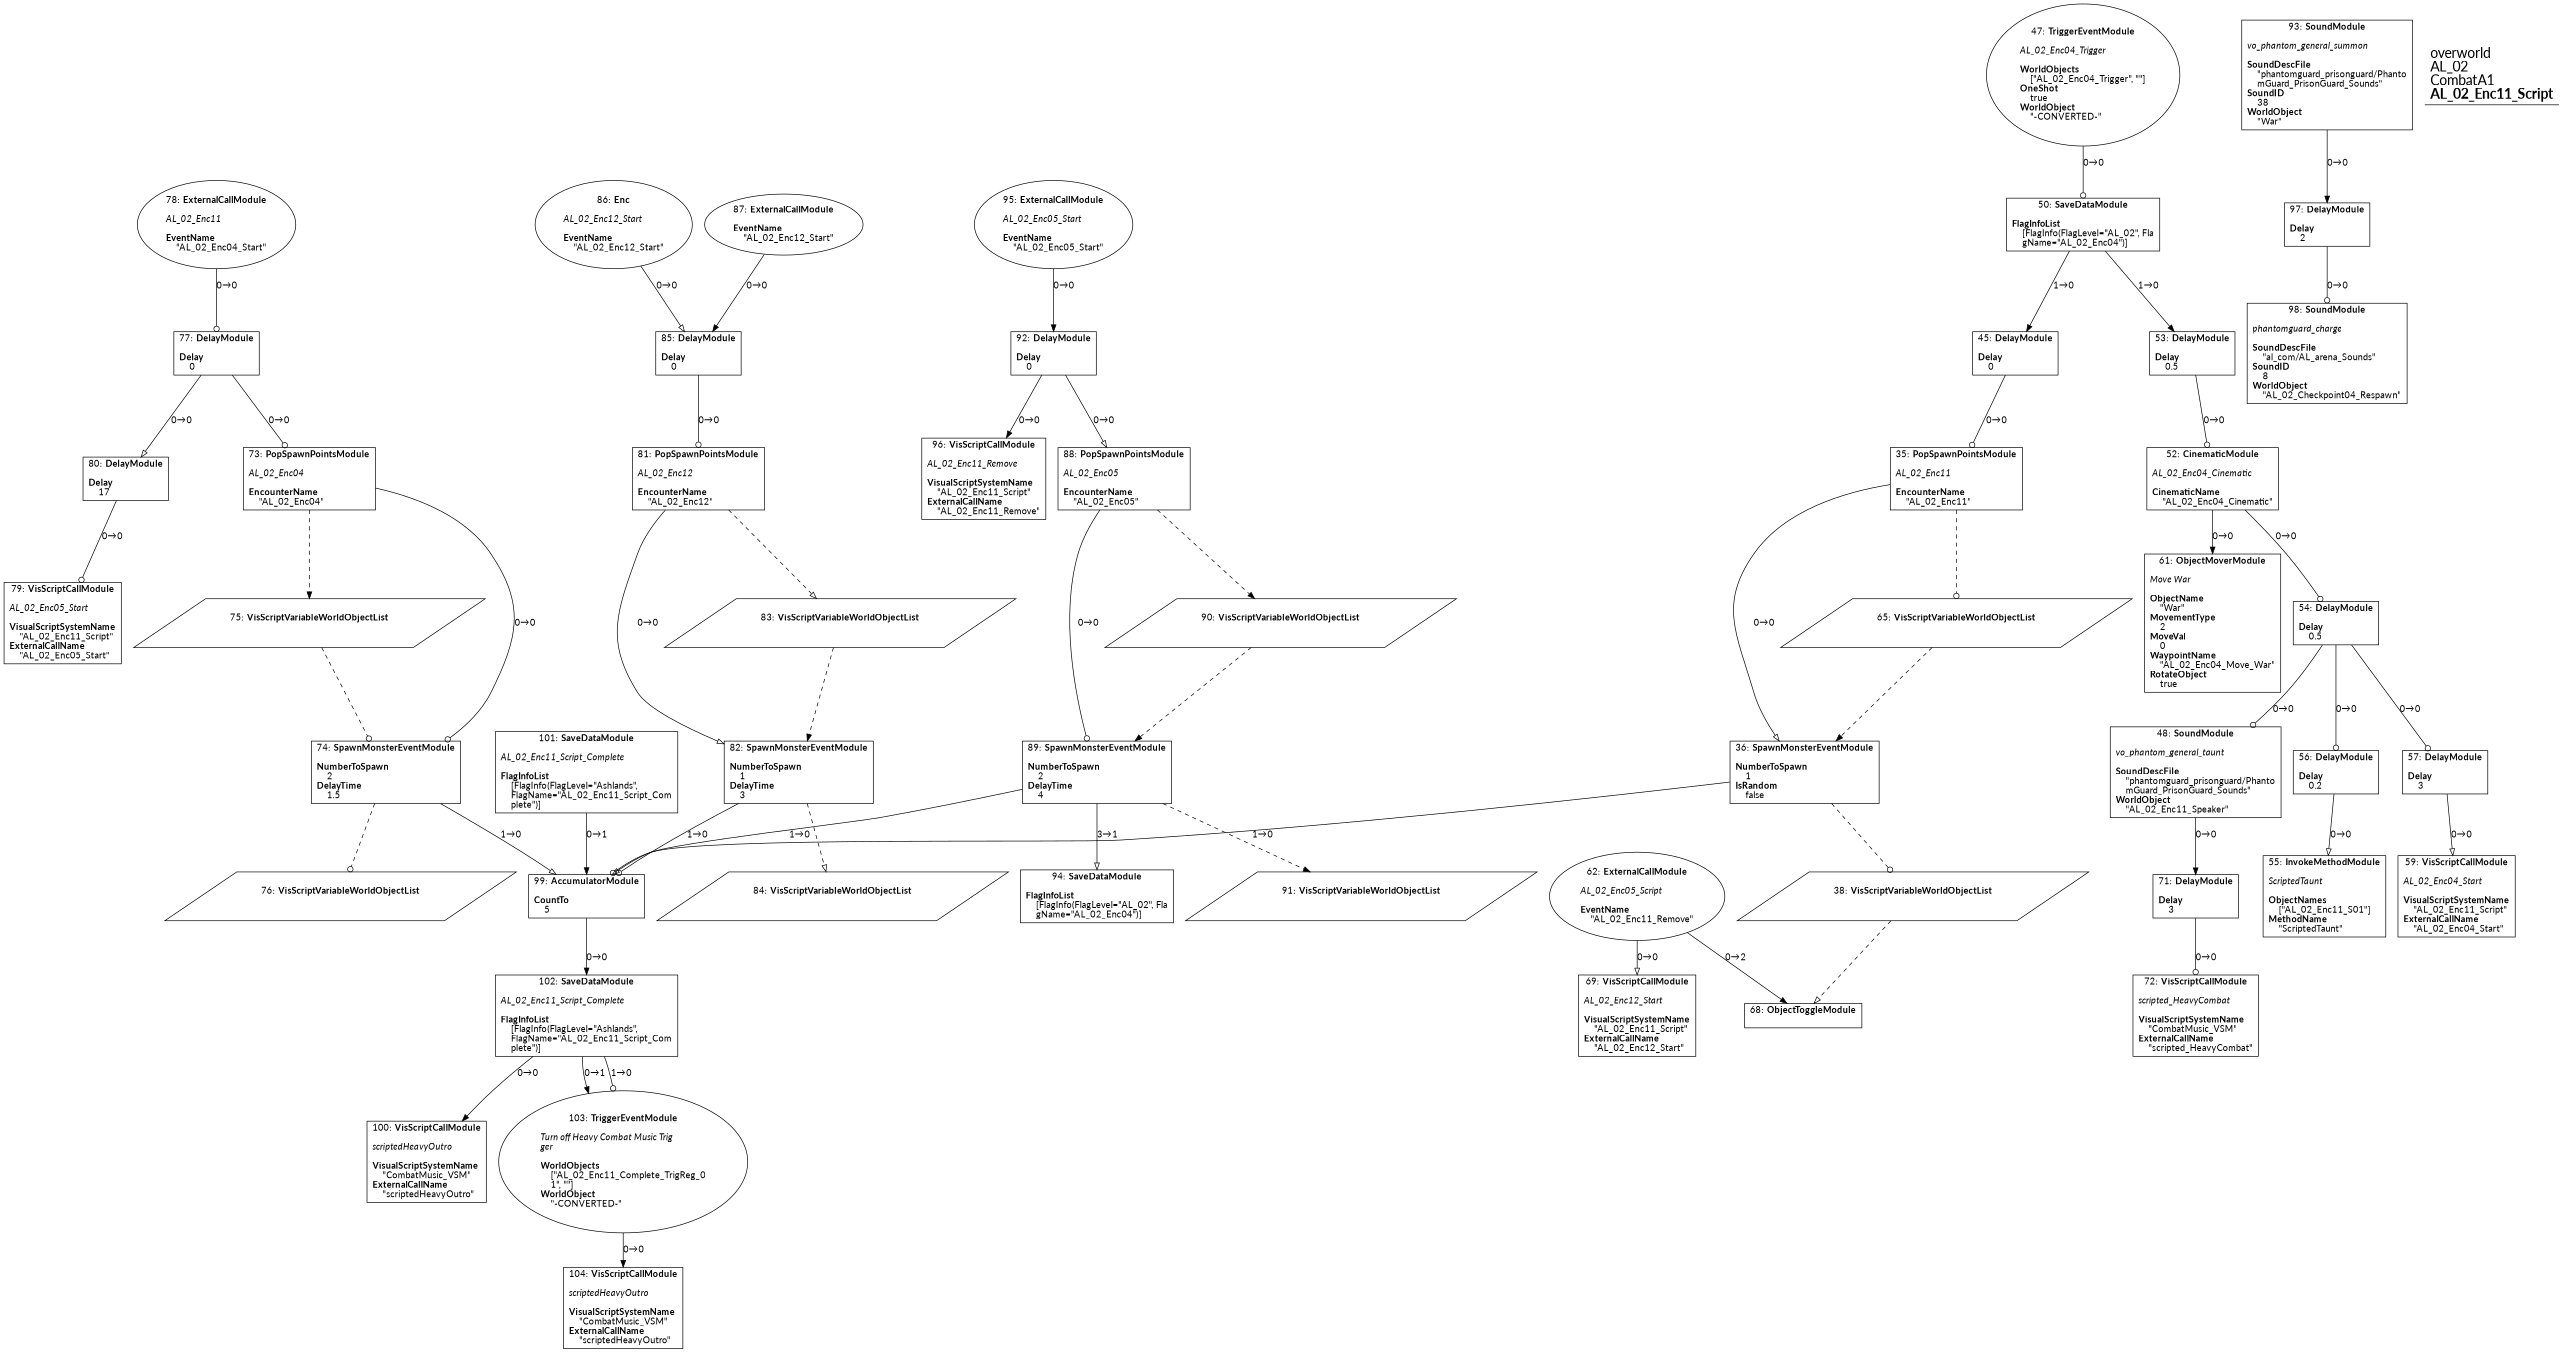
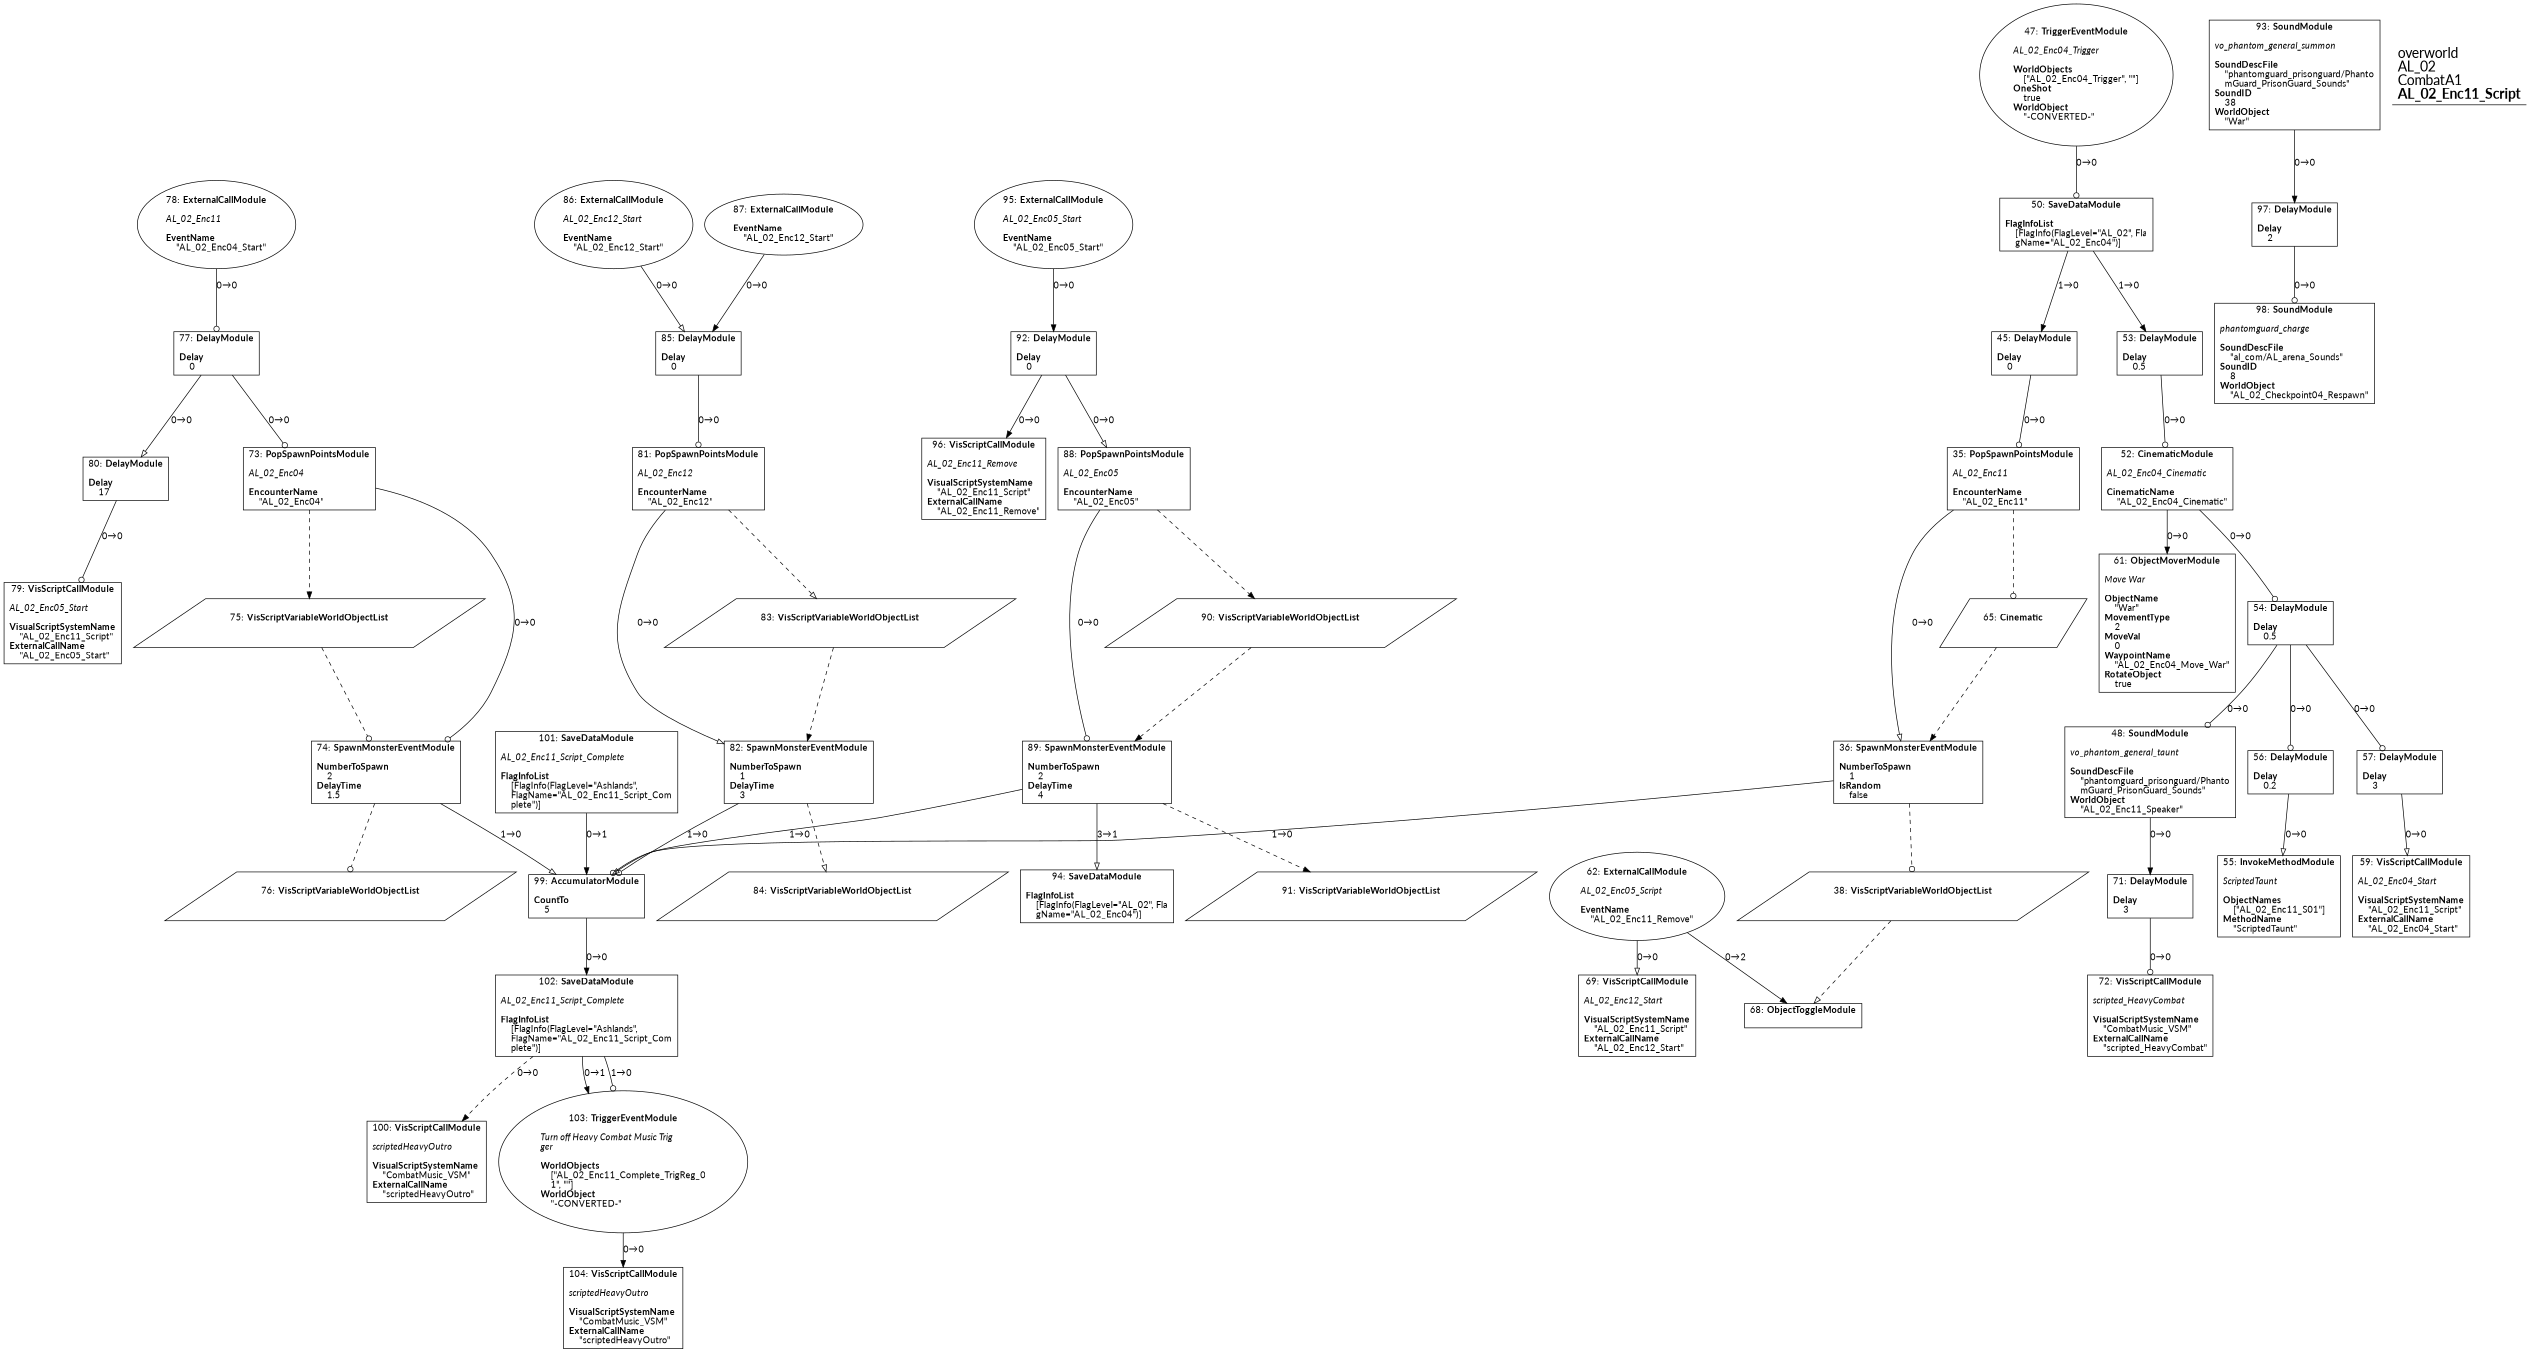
node "86:": text "Enc" -> "ExternalCallModule"
node "65:": text "VisScriptVariableWorldObjectList" -> "Cinematic"
edge "102:" -> "100:": style solid -> dashed
